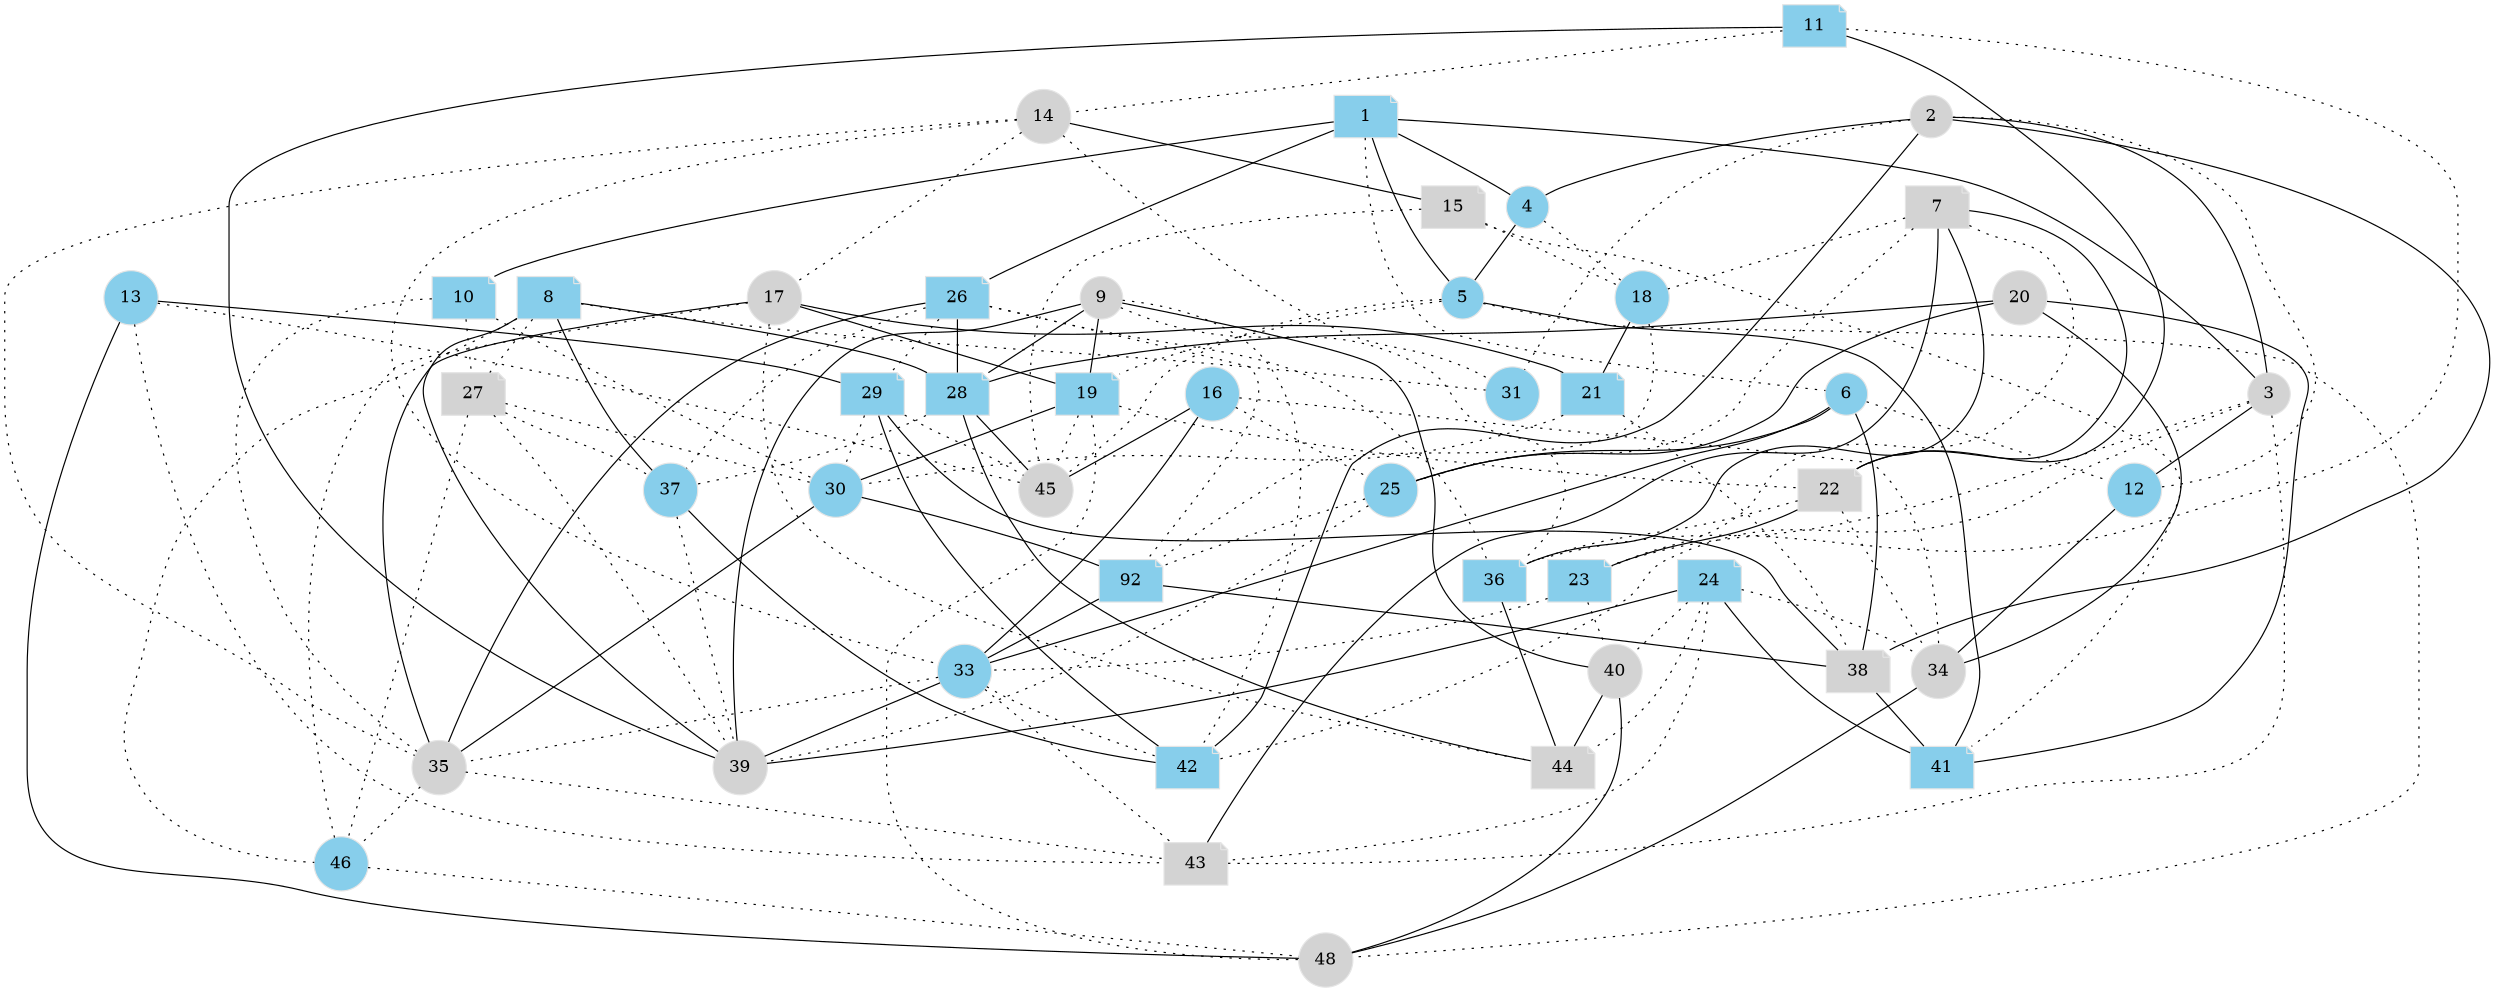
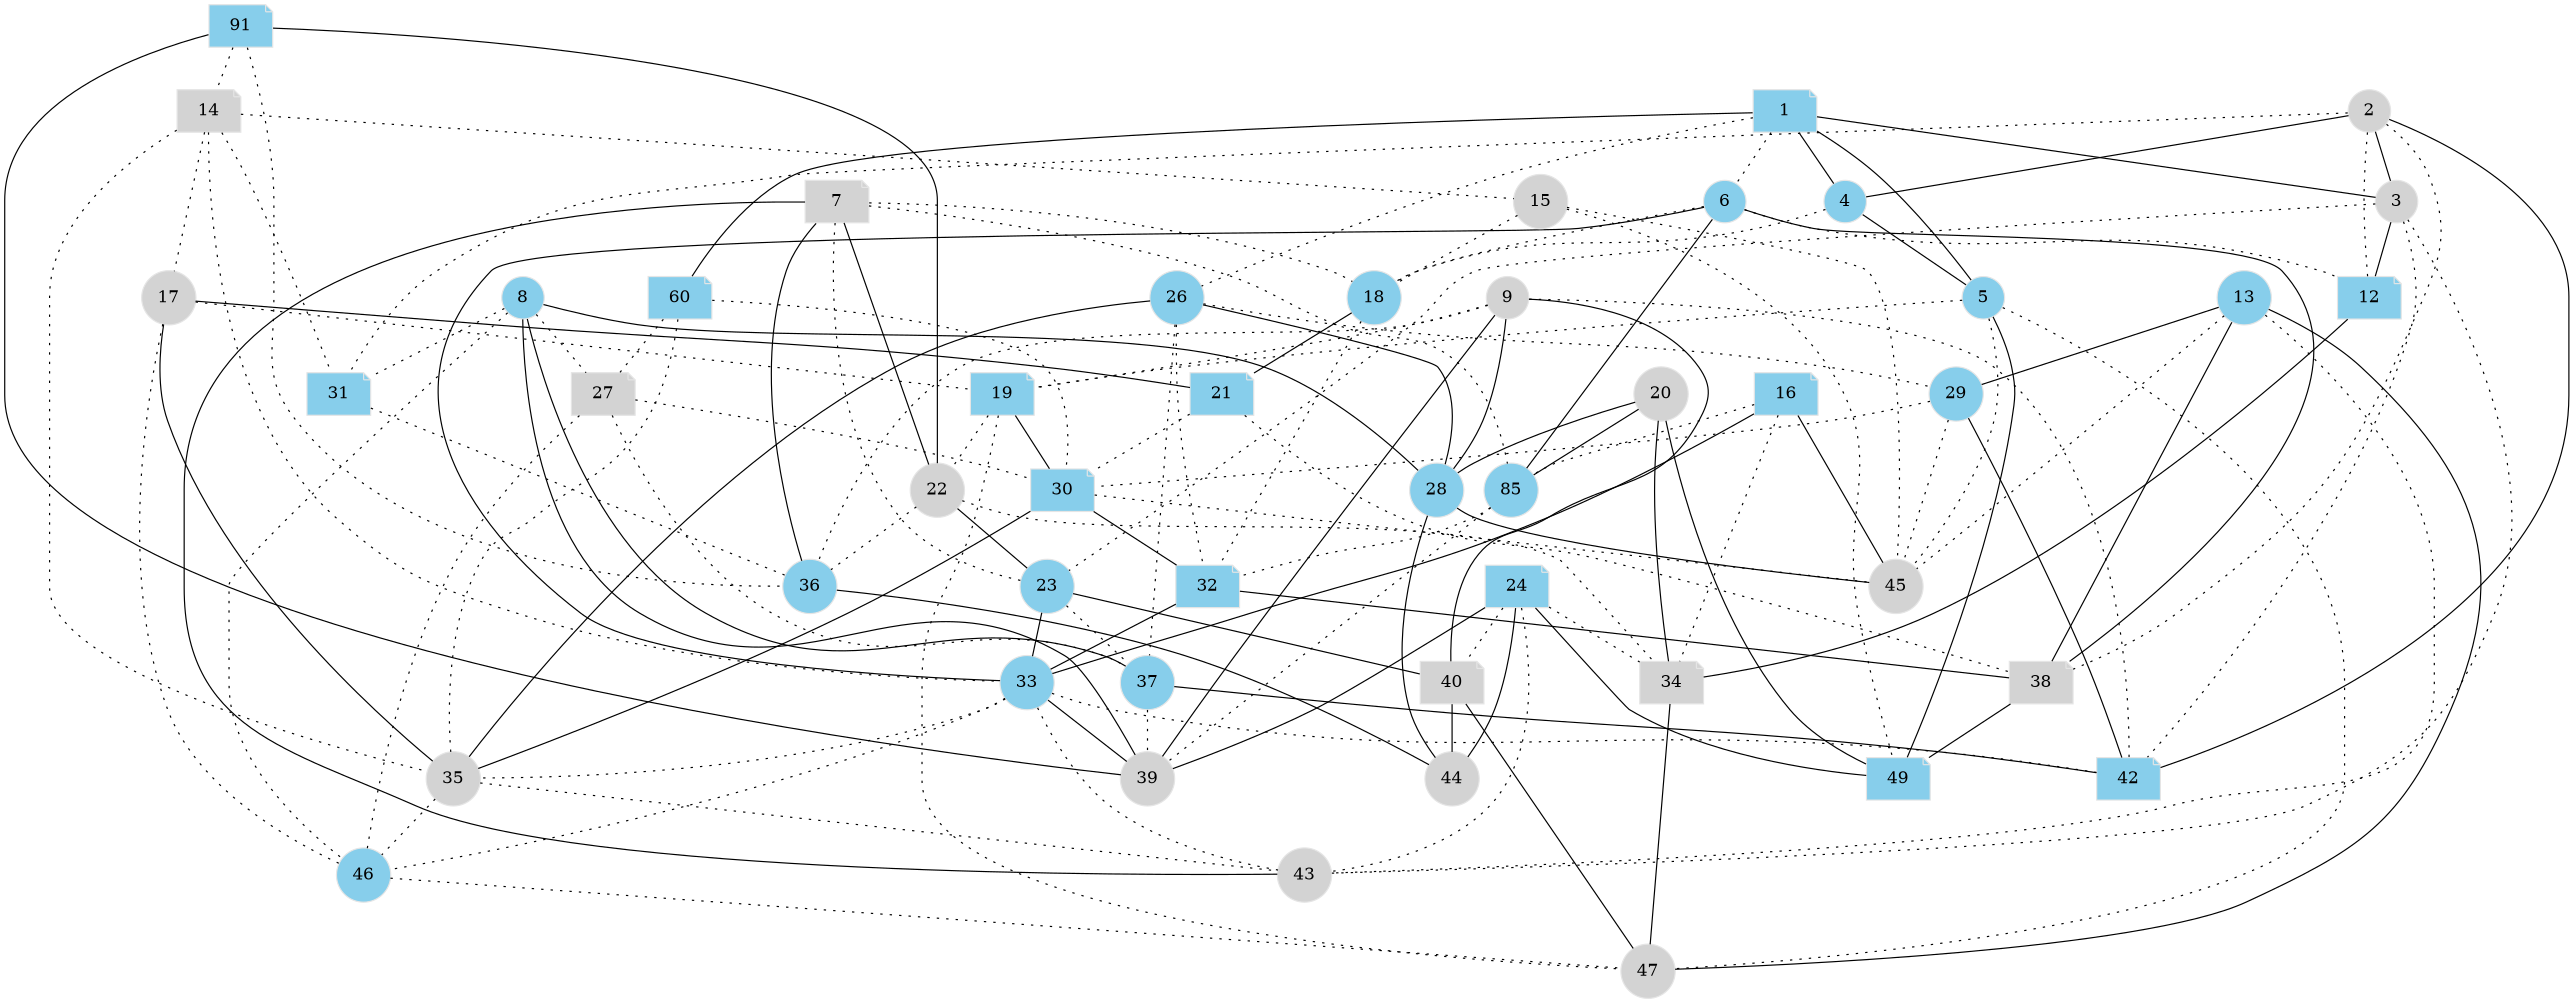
node "11": label "11" -> "91"
node "14": shape circle -> note
edge "14" -- "15": style solid -> dotted
edge "1" -- "26": style solid -> dotted
node "15": shape note -> circle
edge "6" -- "18": added
node "10": label "10" -> "60"
node "8": shape note -> circle
node "26": shape note -> circle
edge "9" -- "19": style solid -> dotted
edge "17" -- "19": style solid -> dotted
edge "26" -- "36": now "31" -- "36"
node "29": shape note -> circle
node "28": shape note -> circle
node "16": shape circle -> note
node "31": shape circle -> note
edge "2" -- "38": style solid -> dotted
edge "19" -- "45": now "30" -- "45"
edge "28" -- "37": now "23" -- "37"
node "30": shape circle -> note
node "25": label "25" -> "85"
node "22": shape note -> circle
node "12": shape circle -> note
edge "29" -- "38": now "13" -- "38"
edge "27" -- "39": removed
node "92": label "92" -> "32"
node "36": shape note -> circle
node "23": shape note -> circle
edge "23" -- "40": style dotted -> solid
edge "23" -- "33": style dotted -> solid
edge "17" -- "44": removed
node "40": shape circle -> note
node "34": shape circle -> note
edge "24" -- "44": style dotted -> solid
node "44": shape note -> circle
node "41": label "41" -> "49"
edge "33" -- "46": added
node "43": shape note -> circle
node "48": label "48" -> "47"
